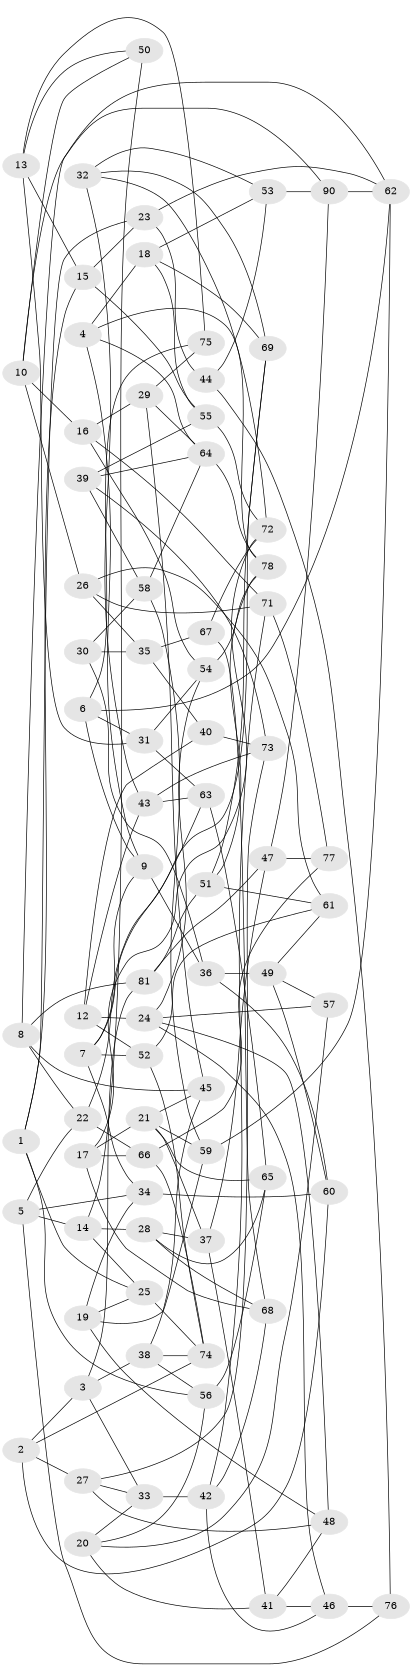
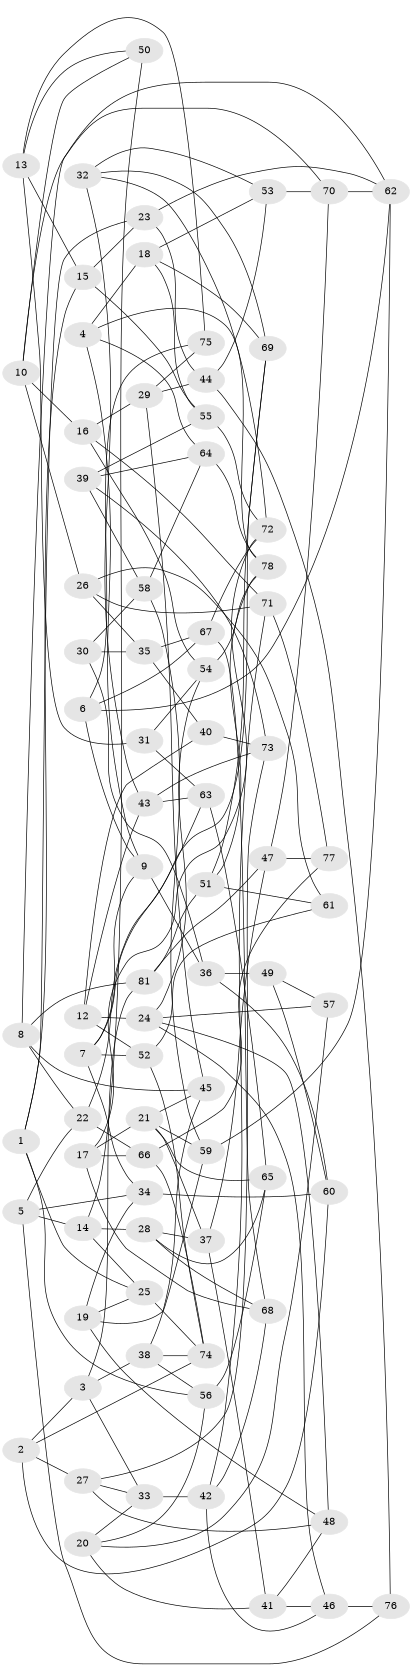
node "90": label "90" -> "70"
edge "29" -- "64": now "29" -- "44"
edge "6" -- "31": now "6" -- "67"
edge "61" -- "49": removed
